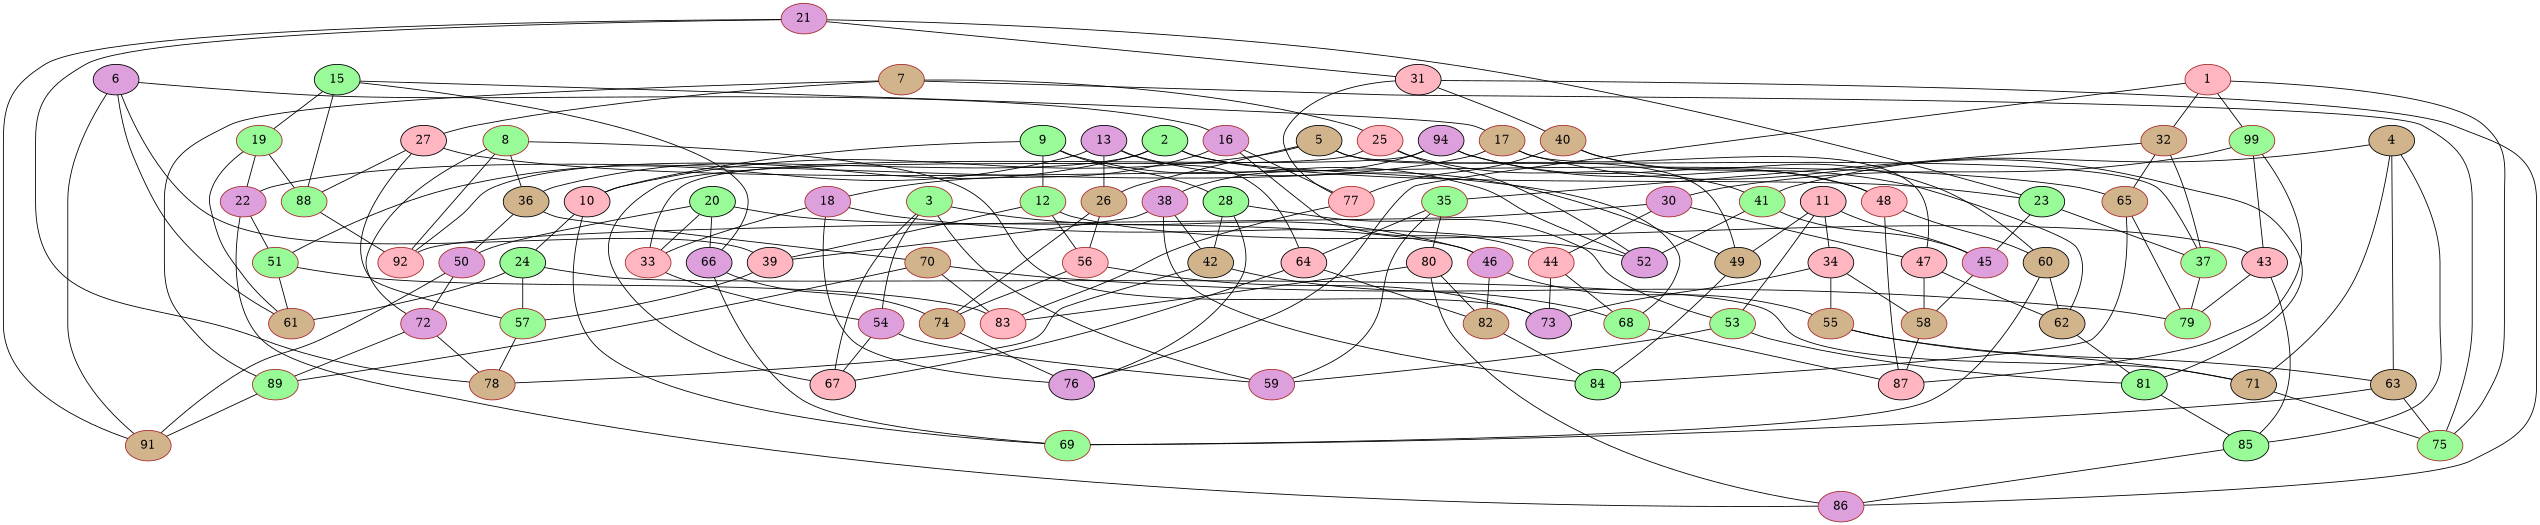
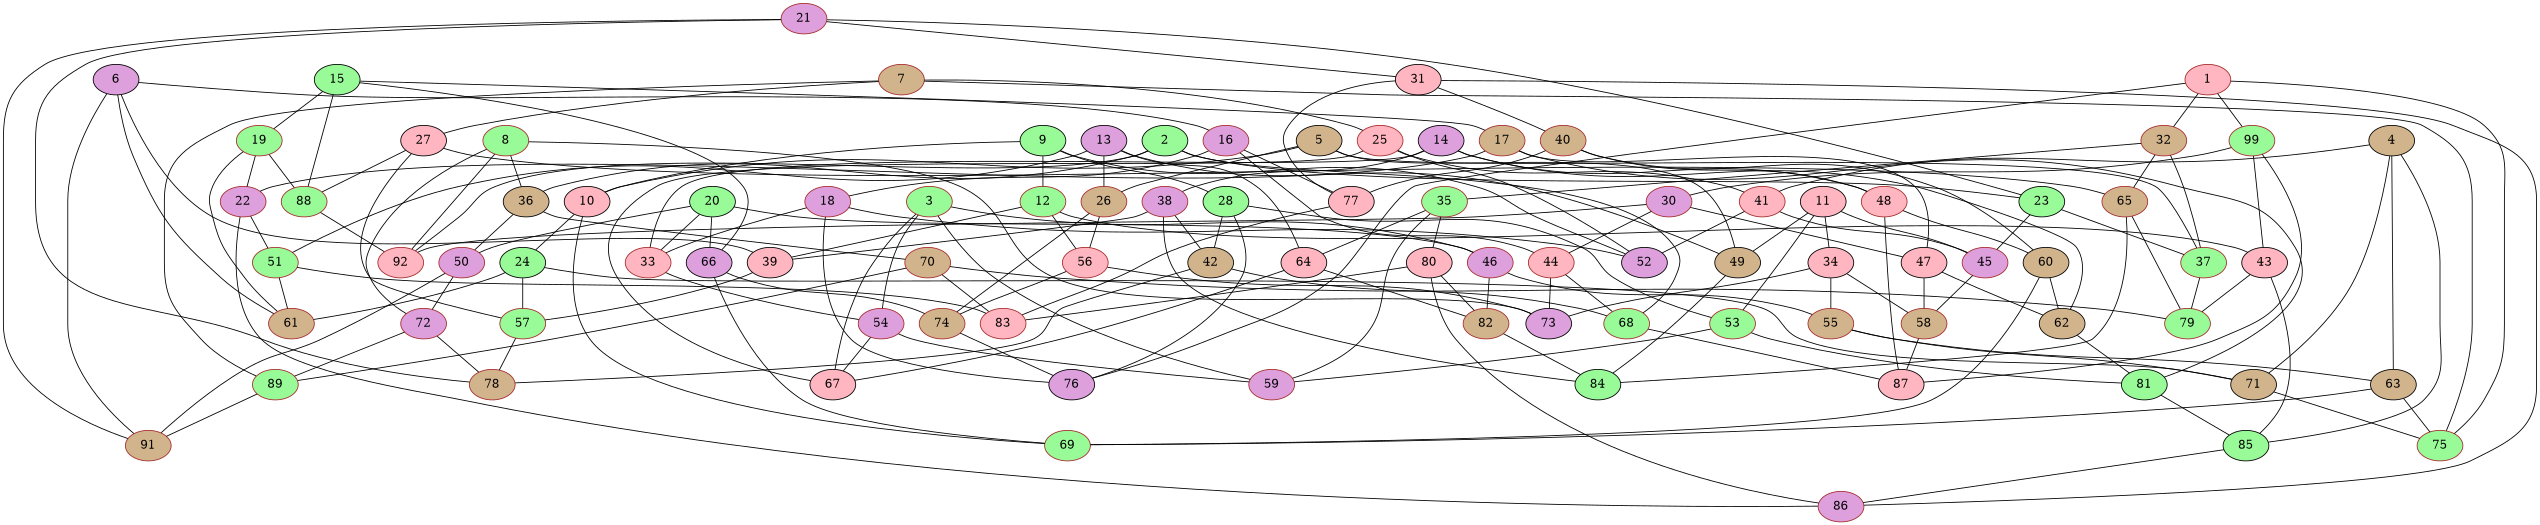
node "94": label "94" -> "14"
node "77": color brown -> black
node "41": fillcolor palegreen -> lightpink
